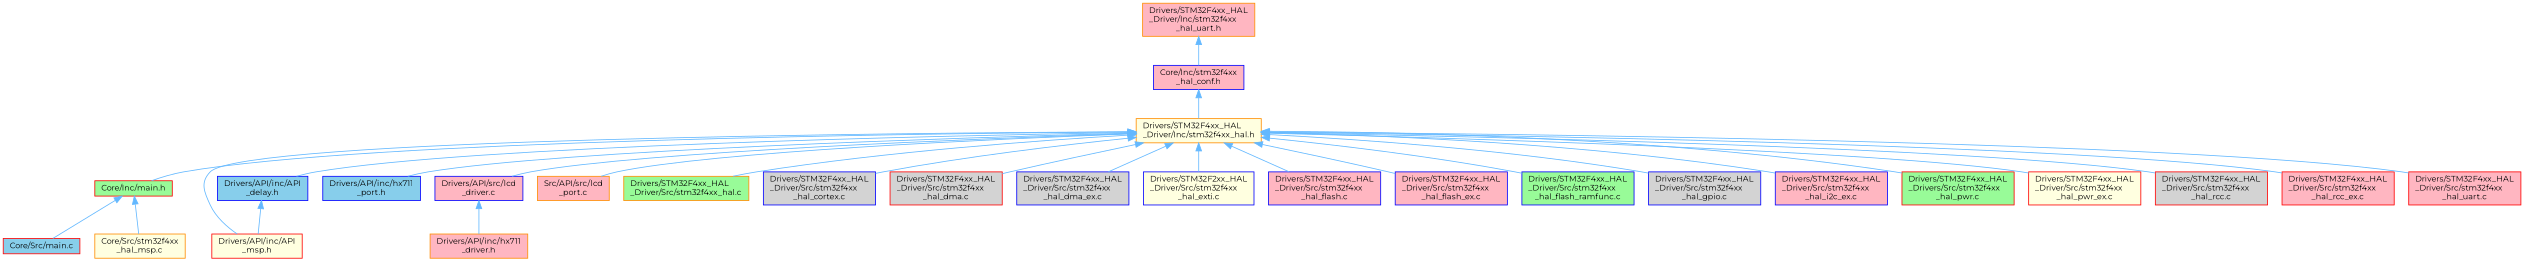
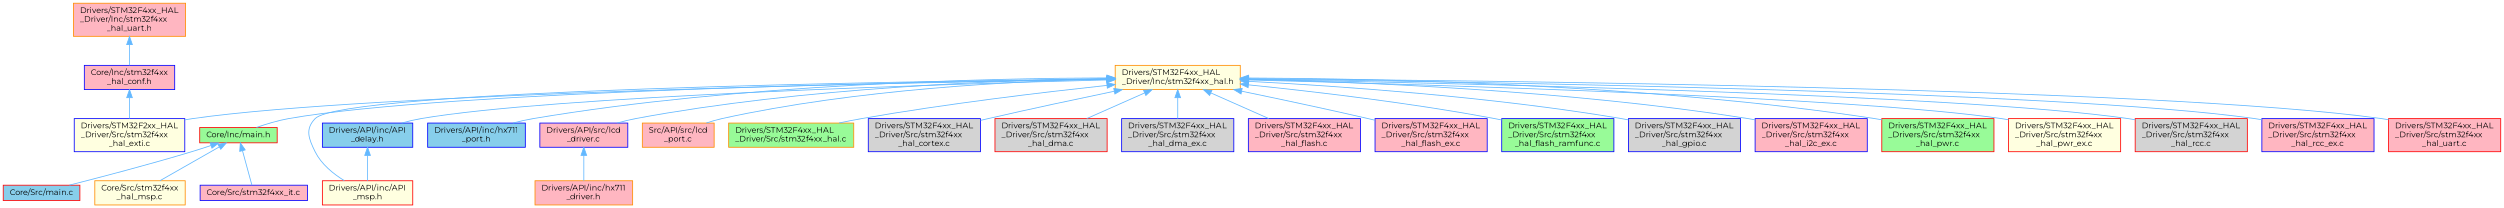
edge "Drivers/STM32F4xx_HAL _Driver/Inc/stm32f4xx_hal.h" -> "Core/Inc/stm32f4xx _hal_conf.h": now "Drivers/STM32F2xx_HAL _Driver/Src/stm32f4xx _hal_exti.c" -> "Core/Inc/stm32f4xx _hal_conf.h"
node "Drivers/STM32F4xx_HAL _Driver/Src/stm32f4xx _hal_rcc_ex.c": color red -> blue
node "Core/Src/stm32f4xx_it.c": added
